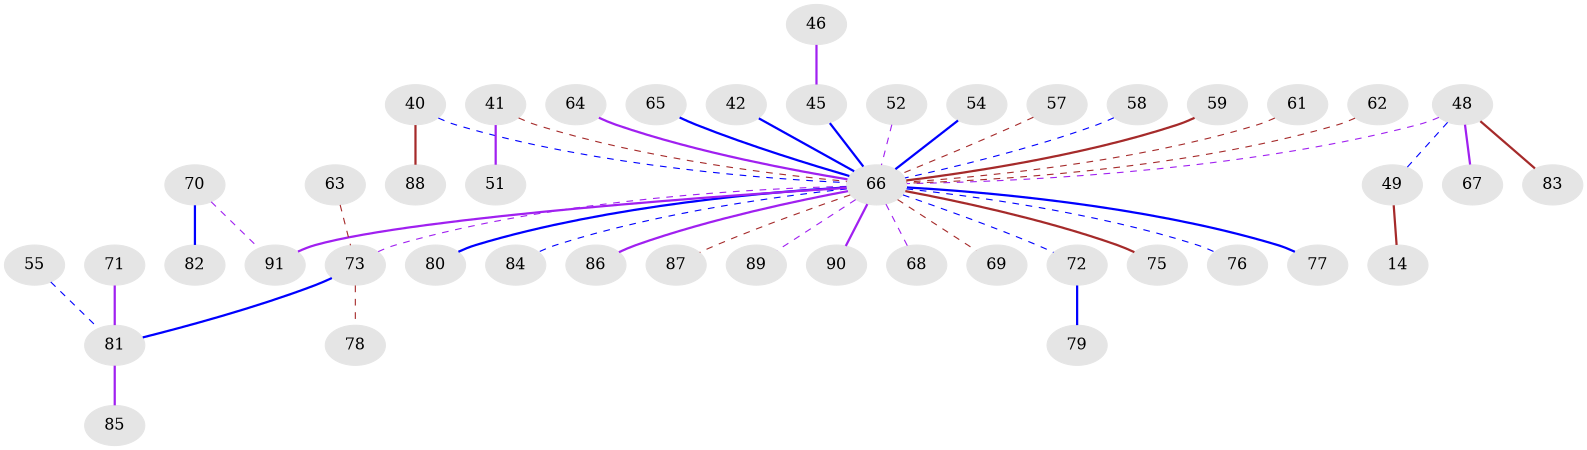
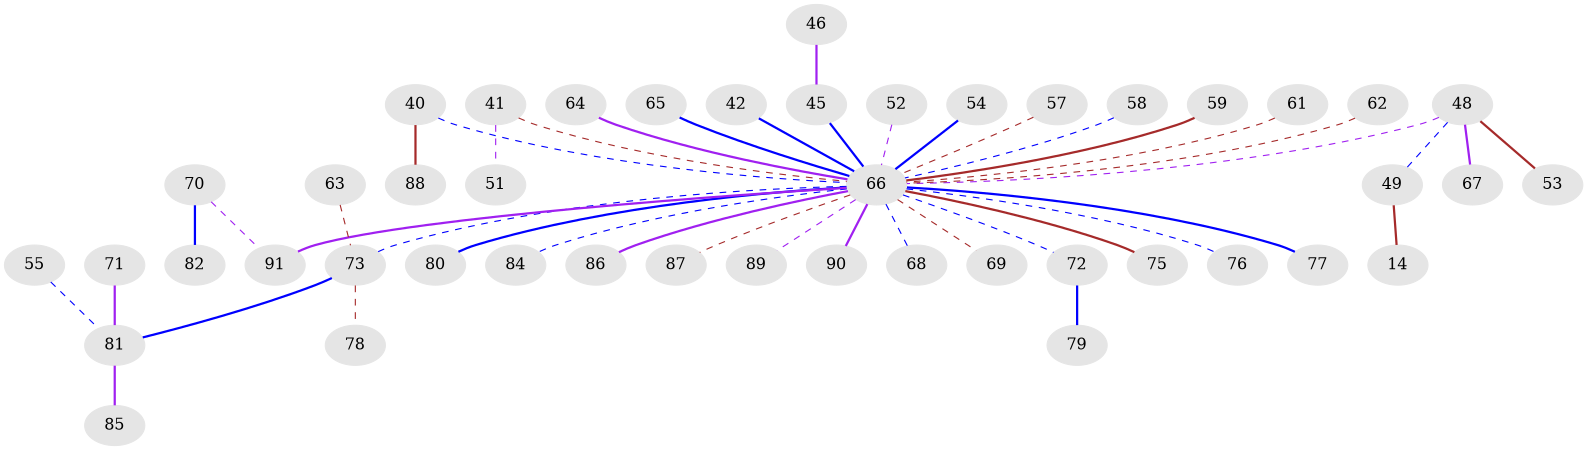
edge "41" -- "51": style bold -> dashed
node "83": label "83" -> "53"
edge "66" -- "73": color purple -> blue
edge "66" -- "68": color purple -> blue
